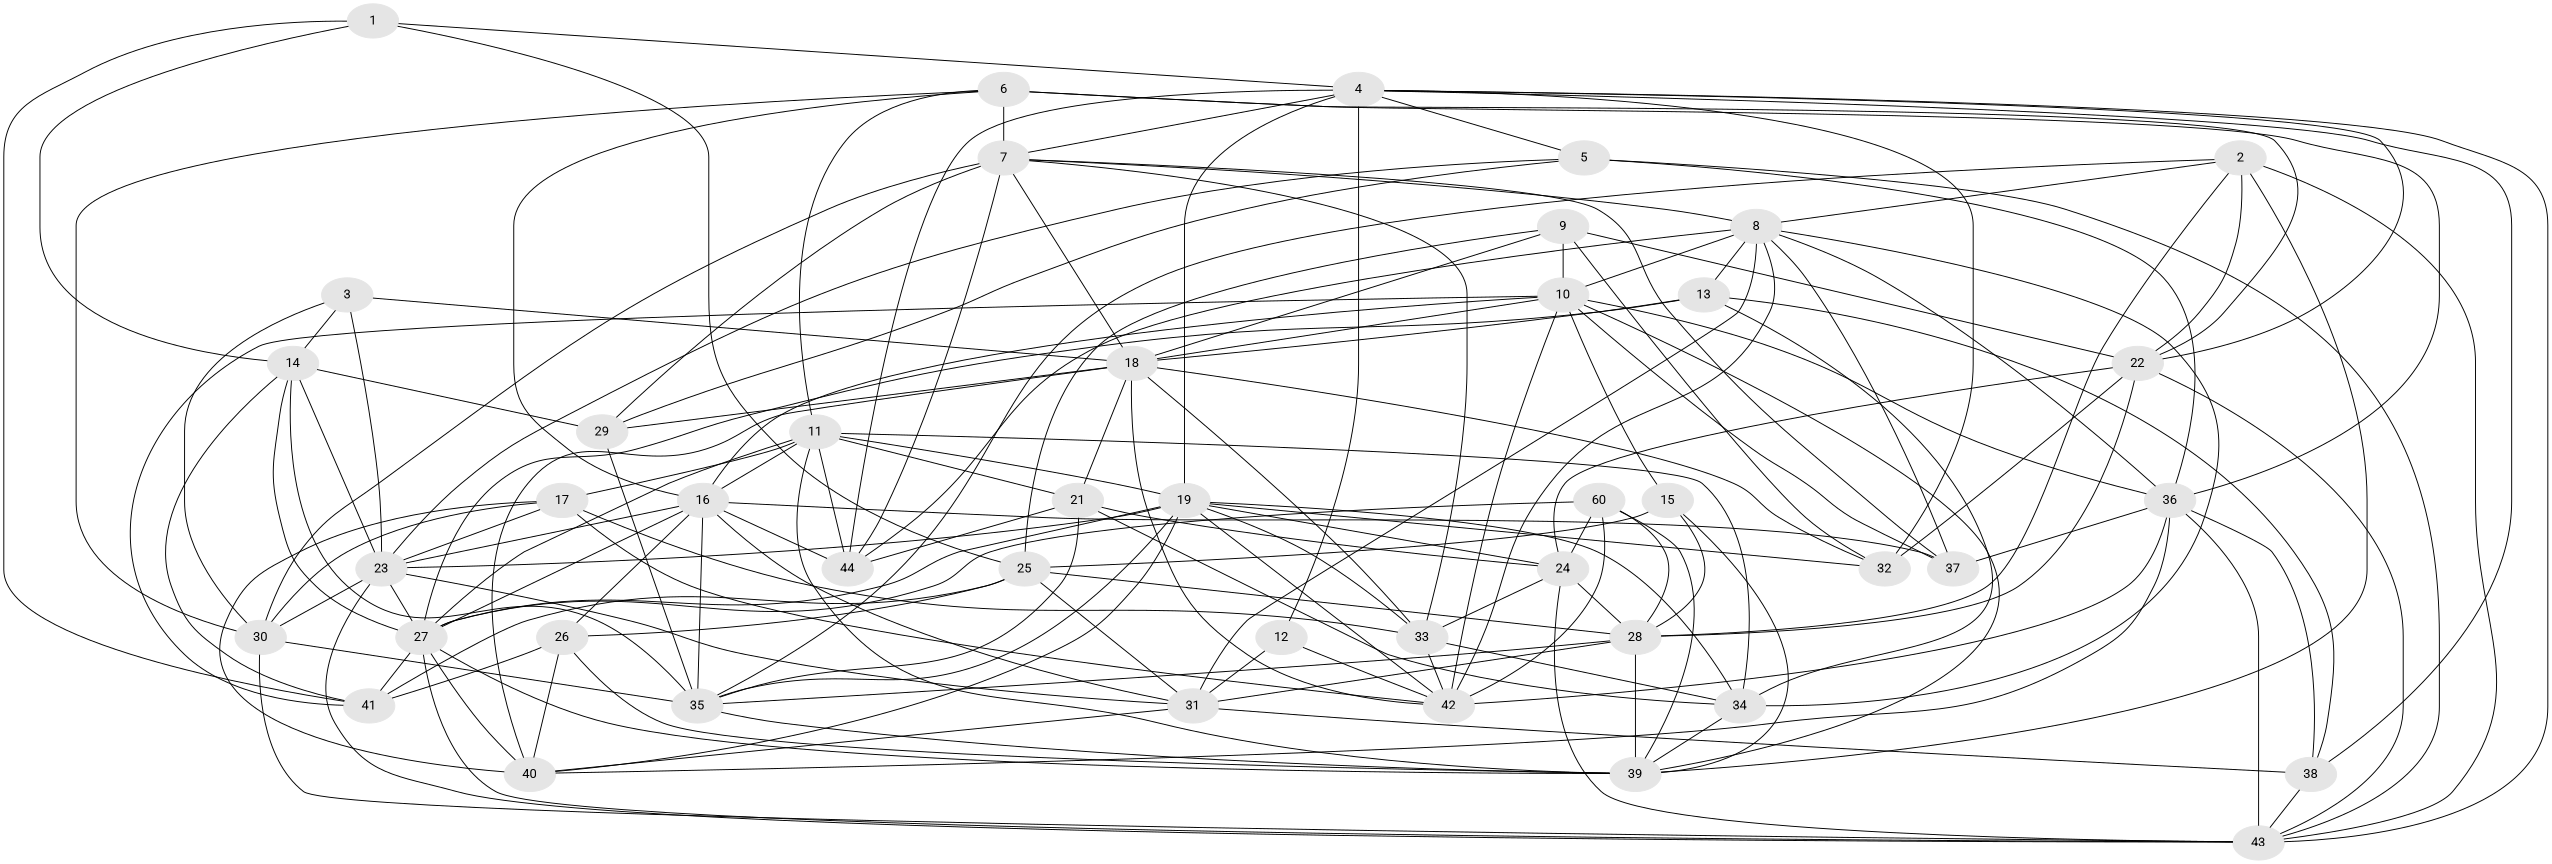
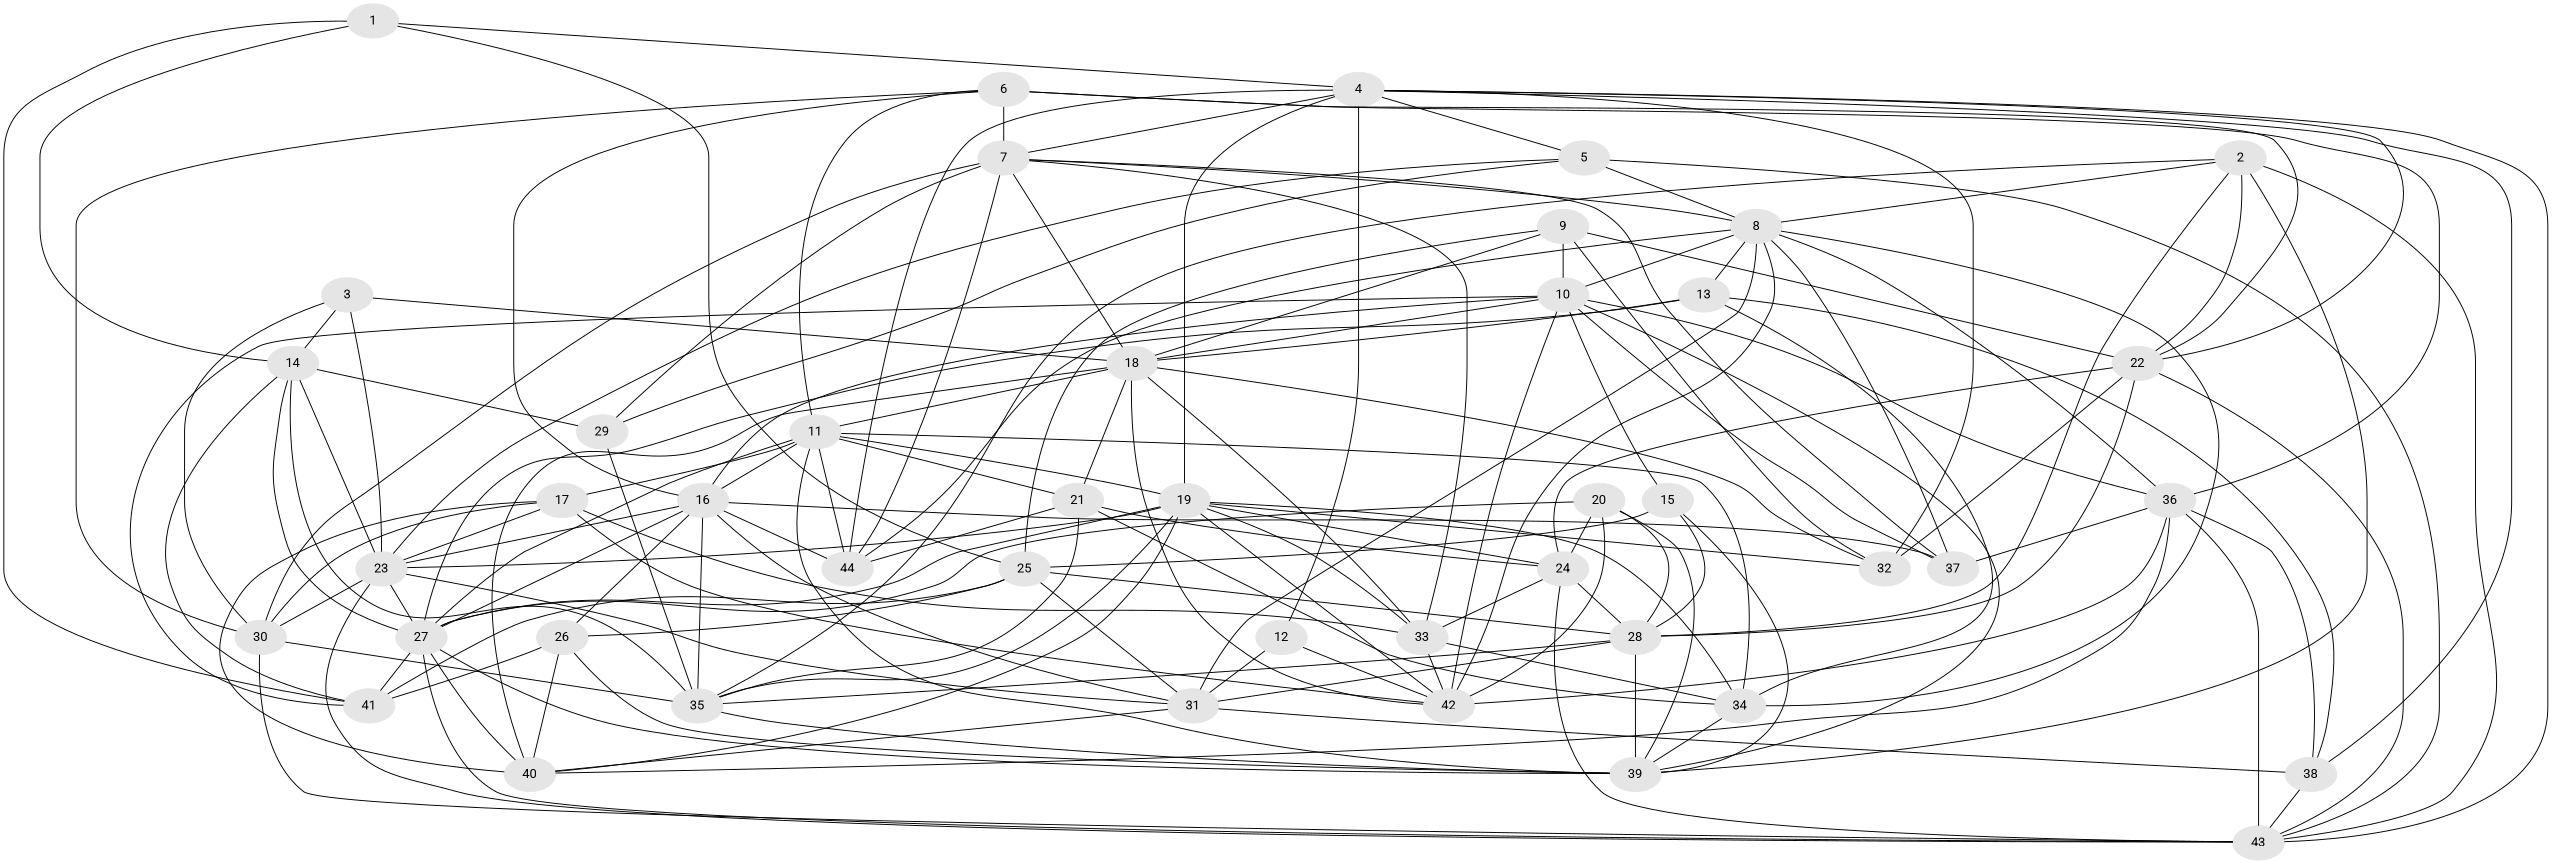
edge "5" -- "36": now "5" -- "8"
edge "18" -- "29": now "18" -- "11"
node "60": label "60" -> "20"
